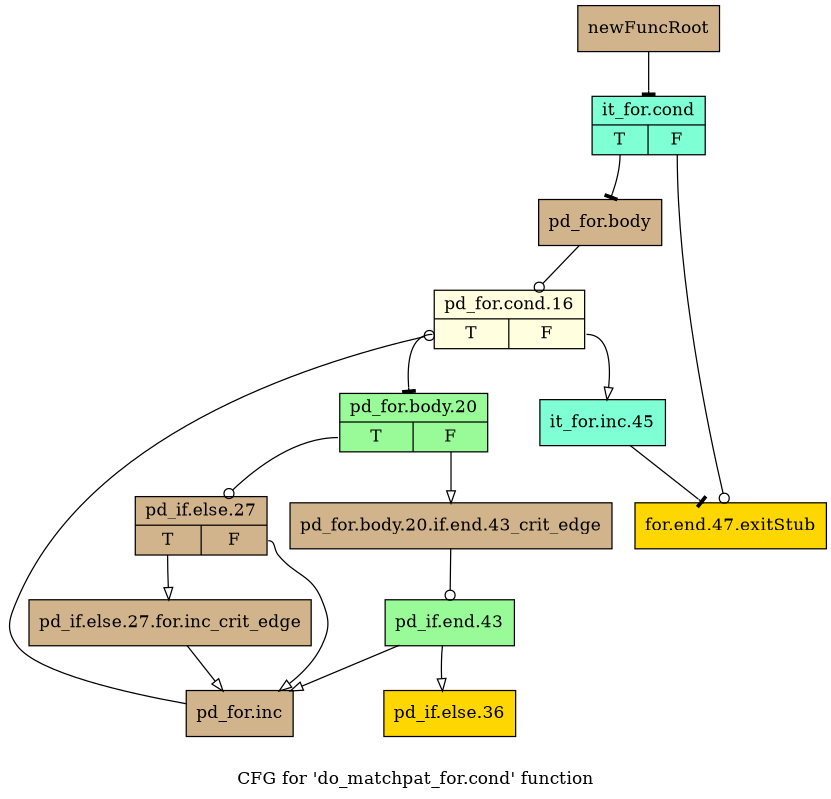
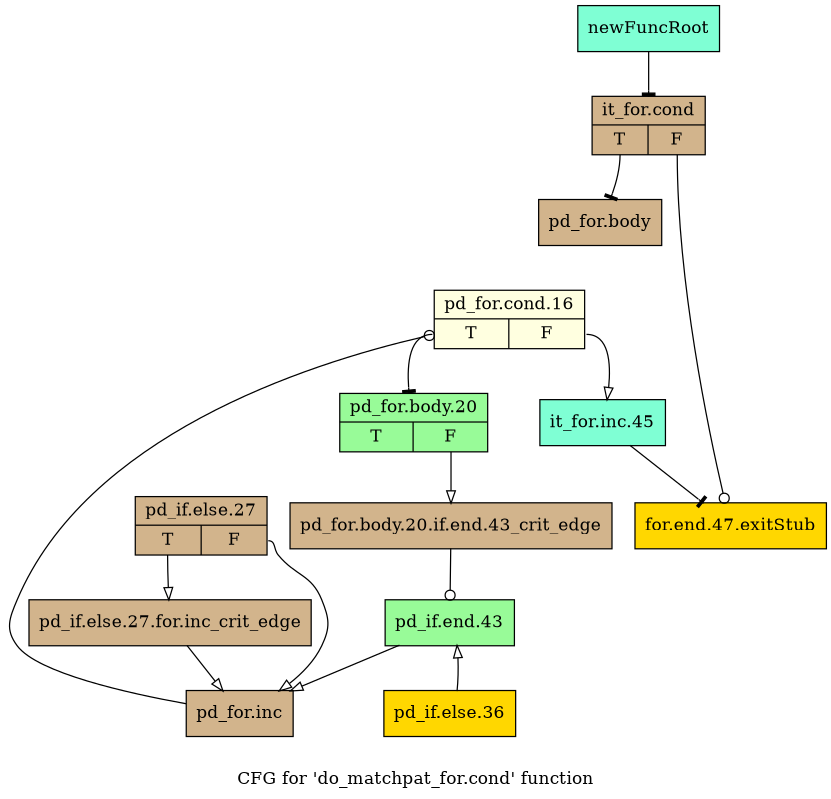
node "newFuncRoot": fillcolor tan -> aquamarine
node "it_for.cond": fillcolor aquamarine -> tan
edge "pd_for.body" -> "pd_for.cond.16": removed
edge "pd_for.body.20" -> "pd_if.else.27": removed
edge "pd_if.end.43" -> "pd_if.else.36": reversed
